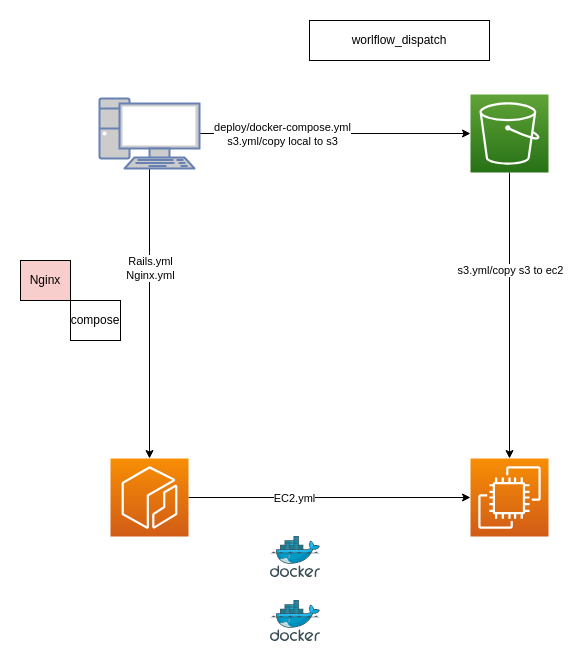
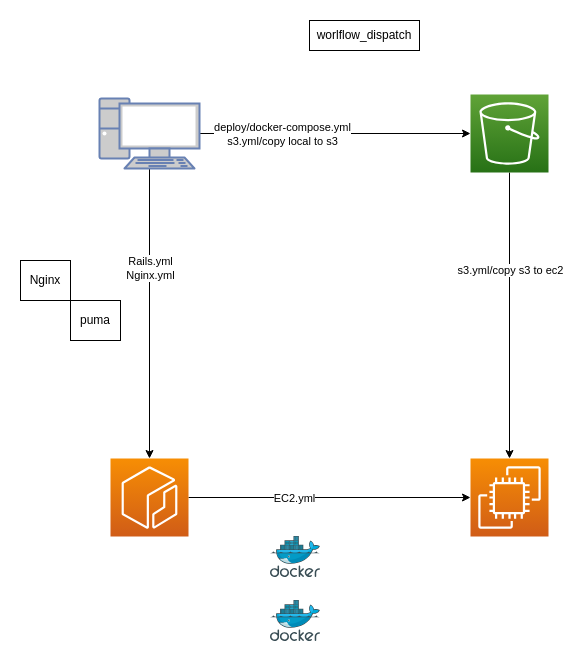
node "worlflow_dispatch": size 180x40 -> 110x30
node "Nginx": fillcolor #f8cecc -> #ffffff
node "compose": label "compose" -> "puma"
